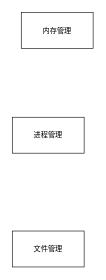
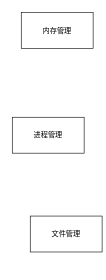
node "文件管理": moved (48, 249) -> (66, 234)
